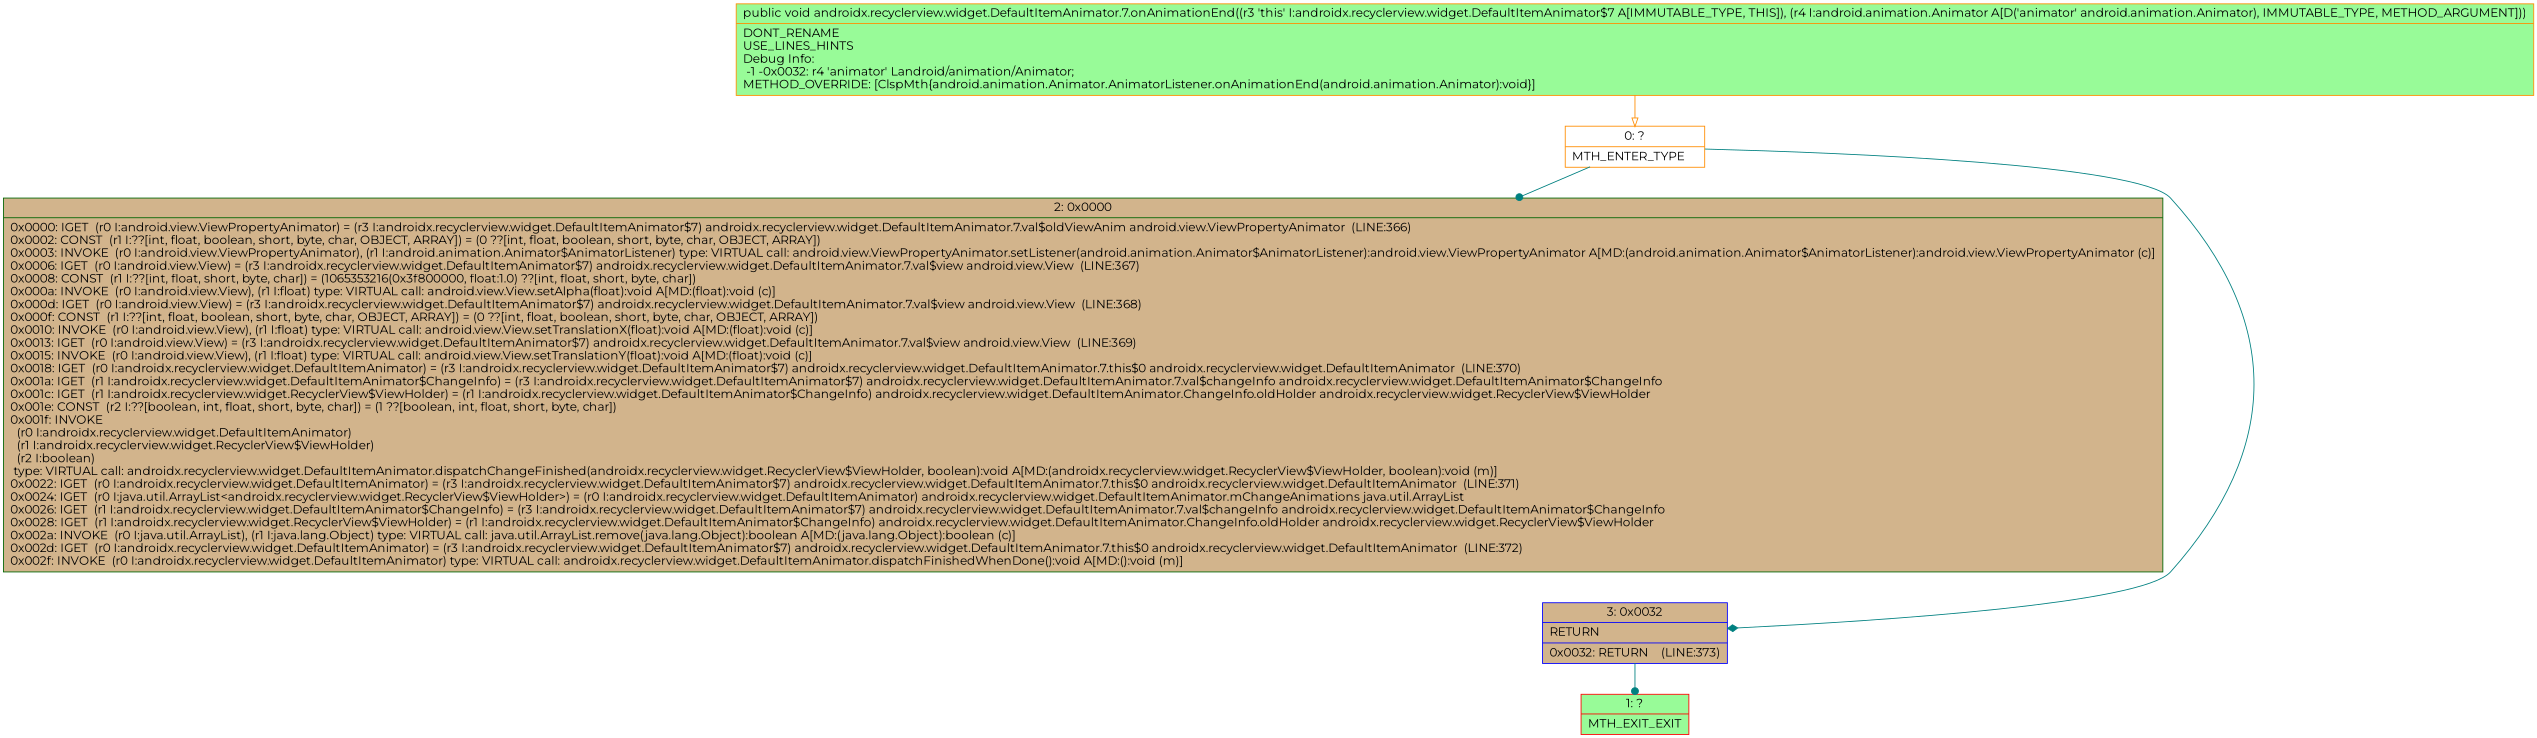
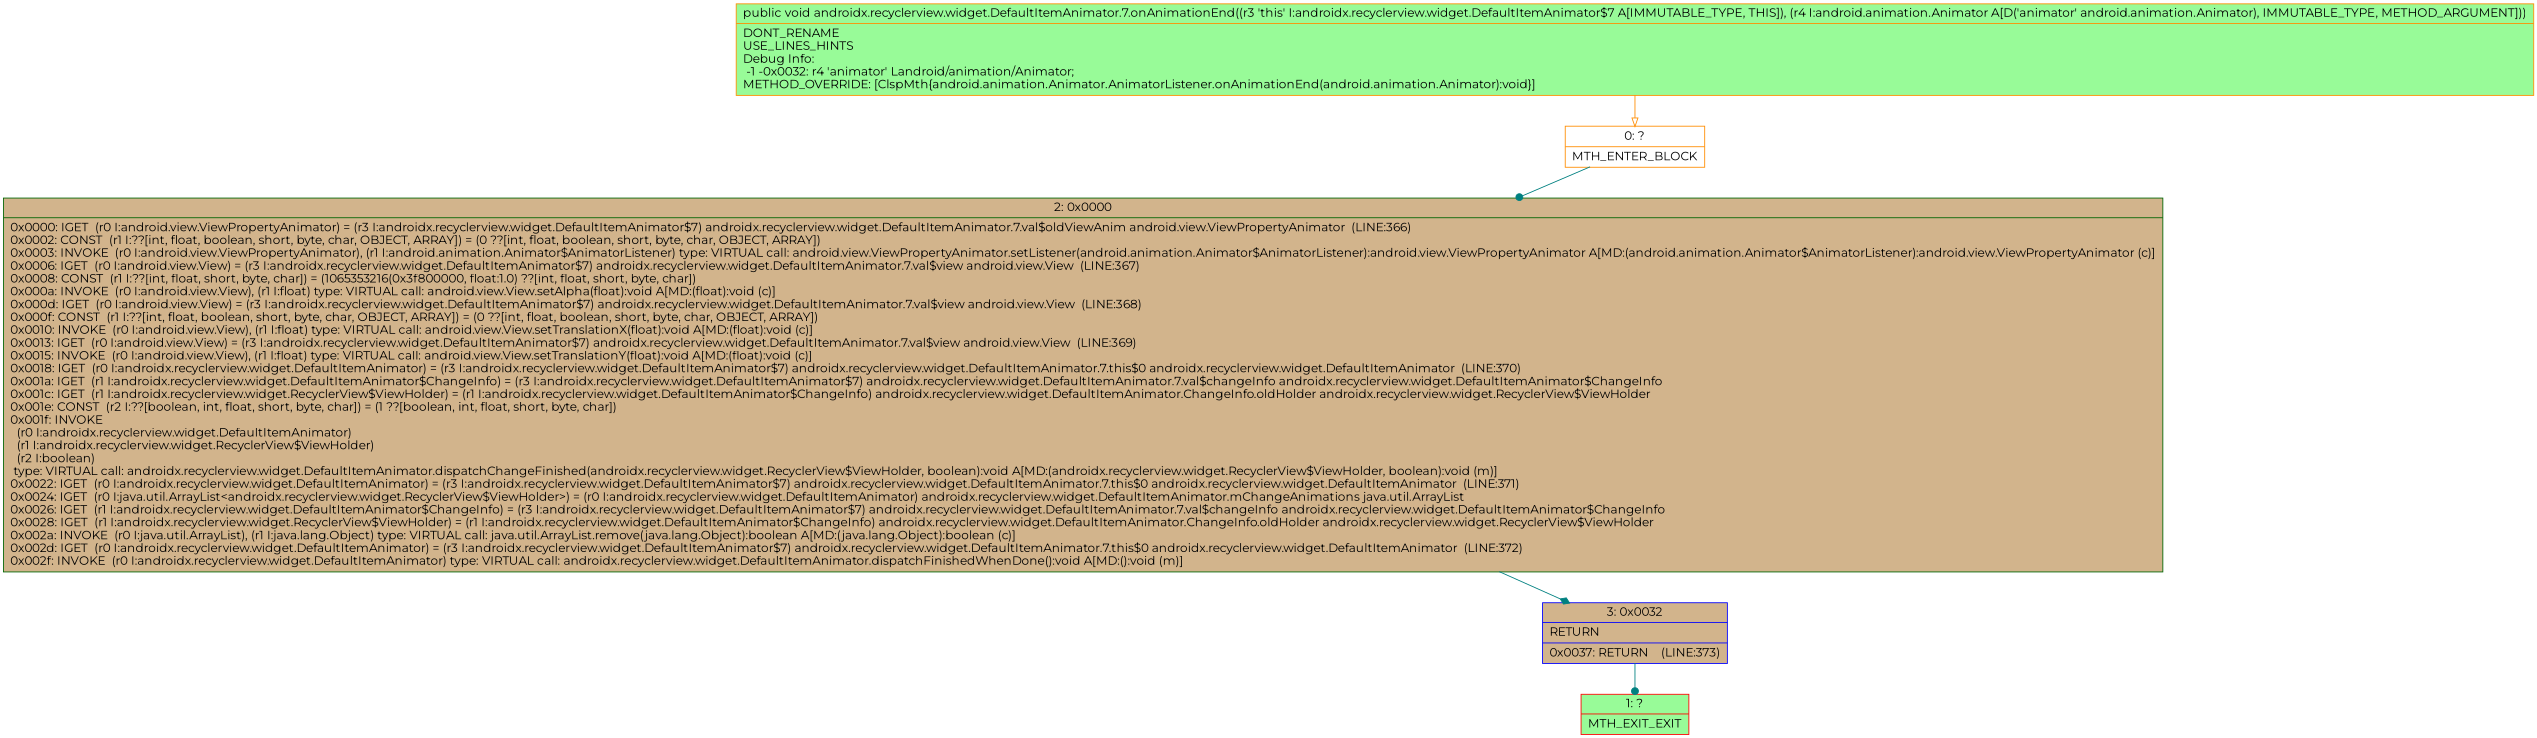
node "0: ?": text "MTH_ENTER_TYPE" -> "MTH_ENTER_BLOCK"
edge "0: ?" -> "3: 0x0032": now "2: 0x0000" -> "3: 0x0032"
node "3: 0x0032": text "0x0032: RETURN    (LINE:373)" -> "0x0037: RETURN    (LINE:373)"
